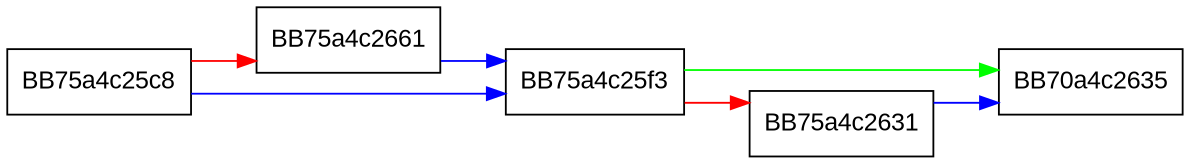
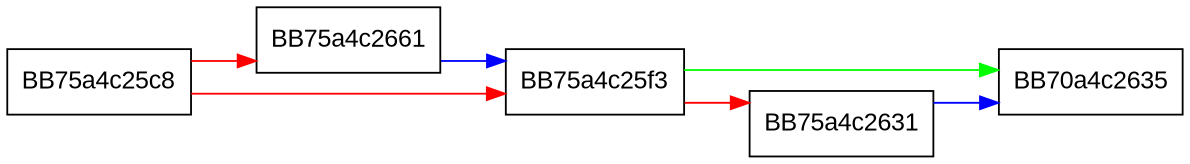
edge "BB75a4c25c8" -> "BB75a4c25f3": color blue -> red
